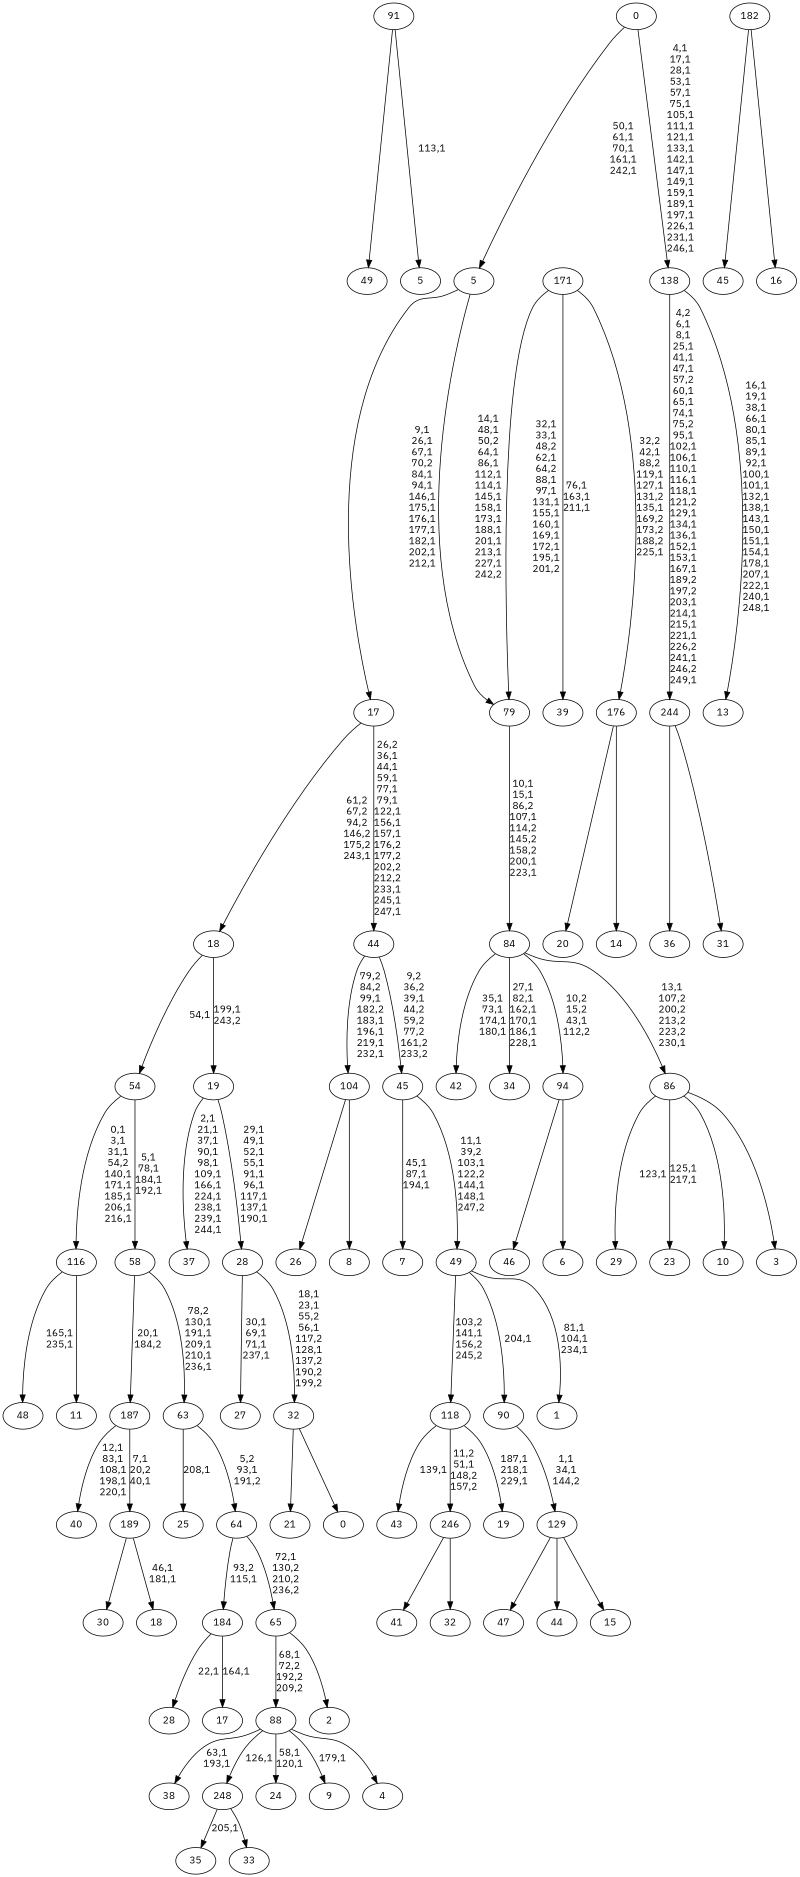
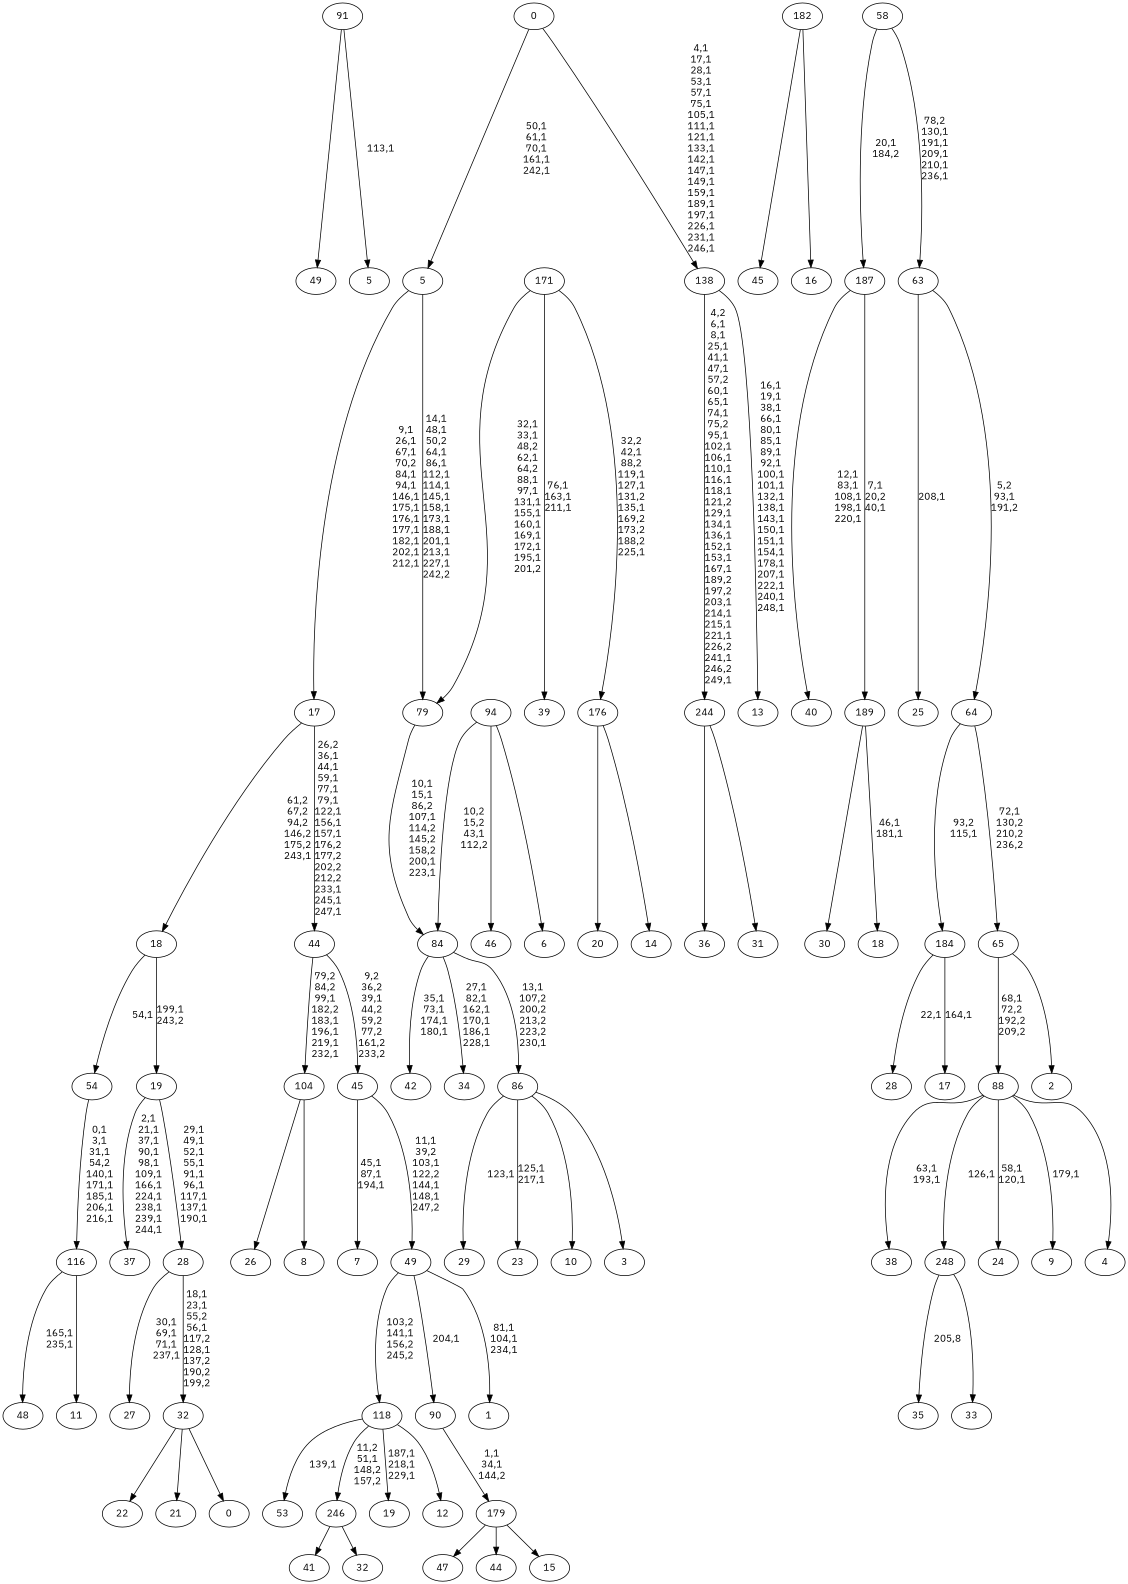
edge "84" -> "94": reversed
edge "54" -> "58": removed, label "5,1 78,1 184,1 192,1"
node "22": added
node "12": added
node "43": label "43" -> "53"
node "129": label "129" -> "179"
edge "248" -> "35": label "205,1" -> "205,8"
